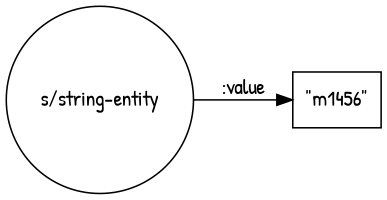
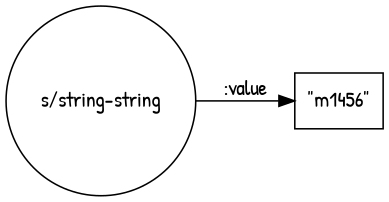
node "s/string-entity": label "s/string-entity" -> "s/string-string"
